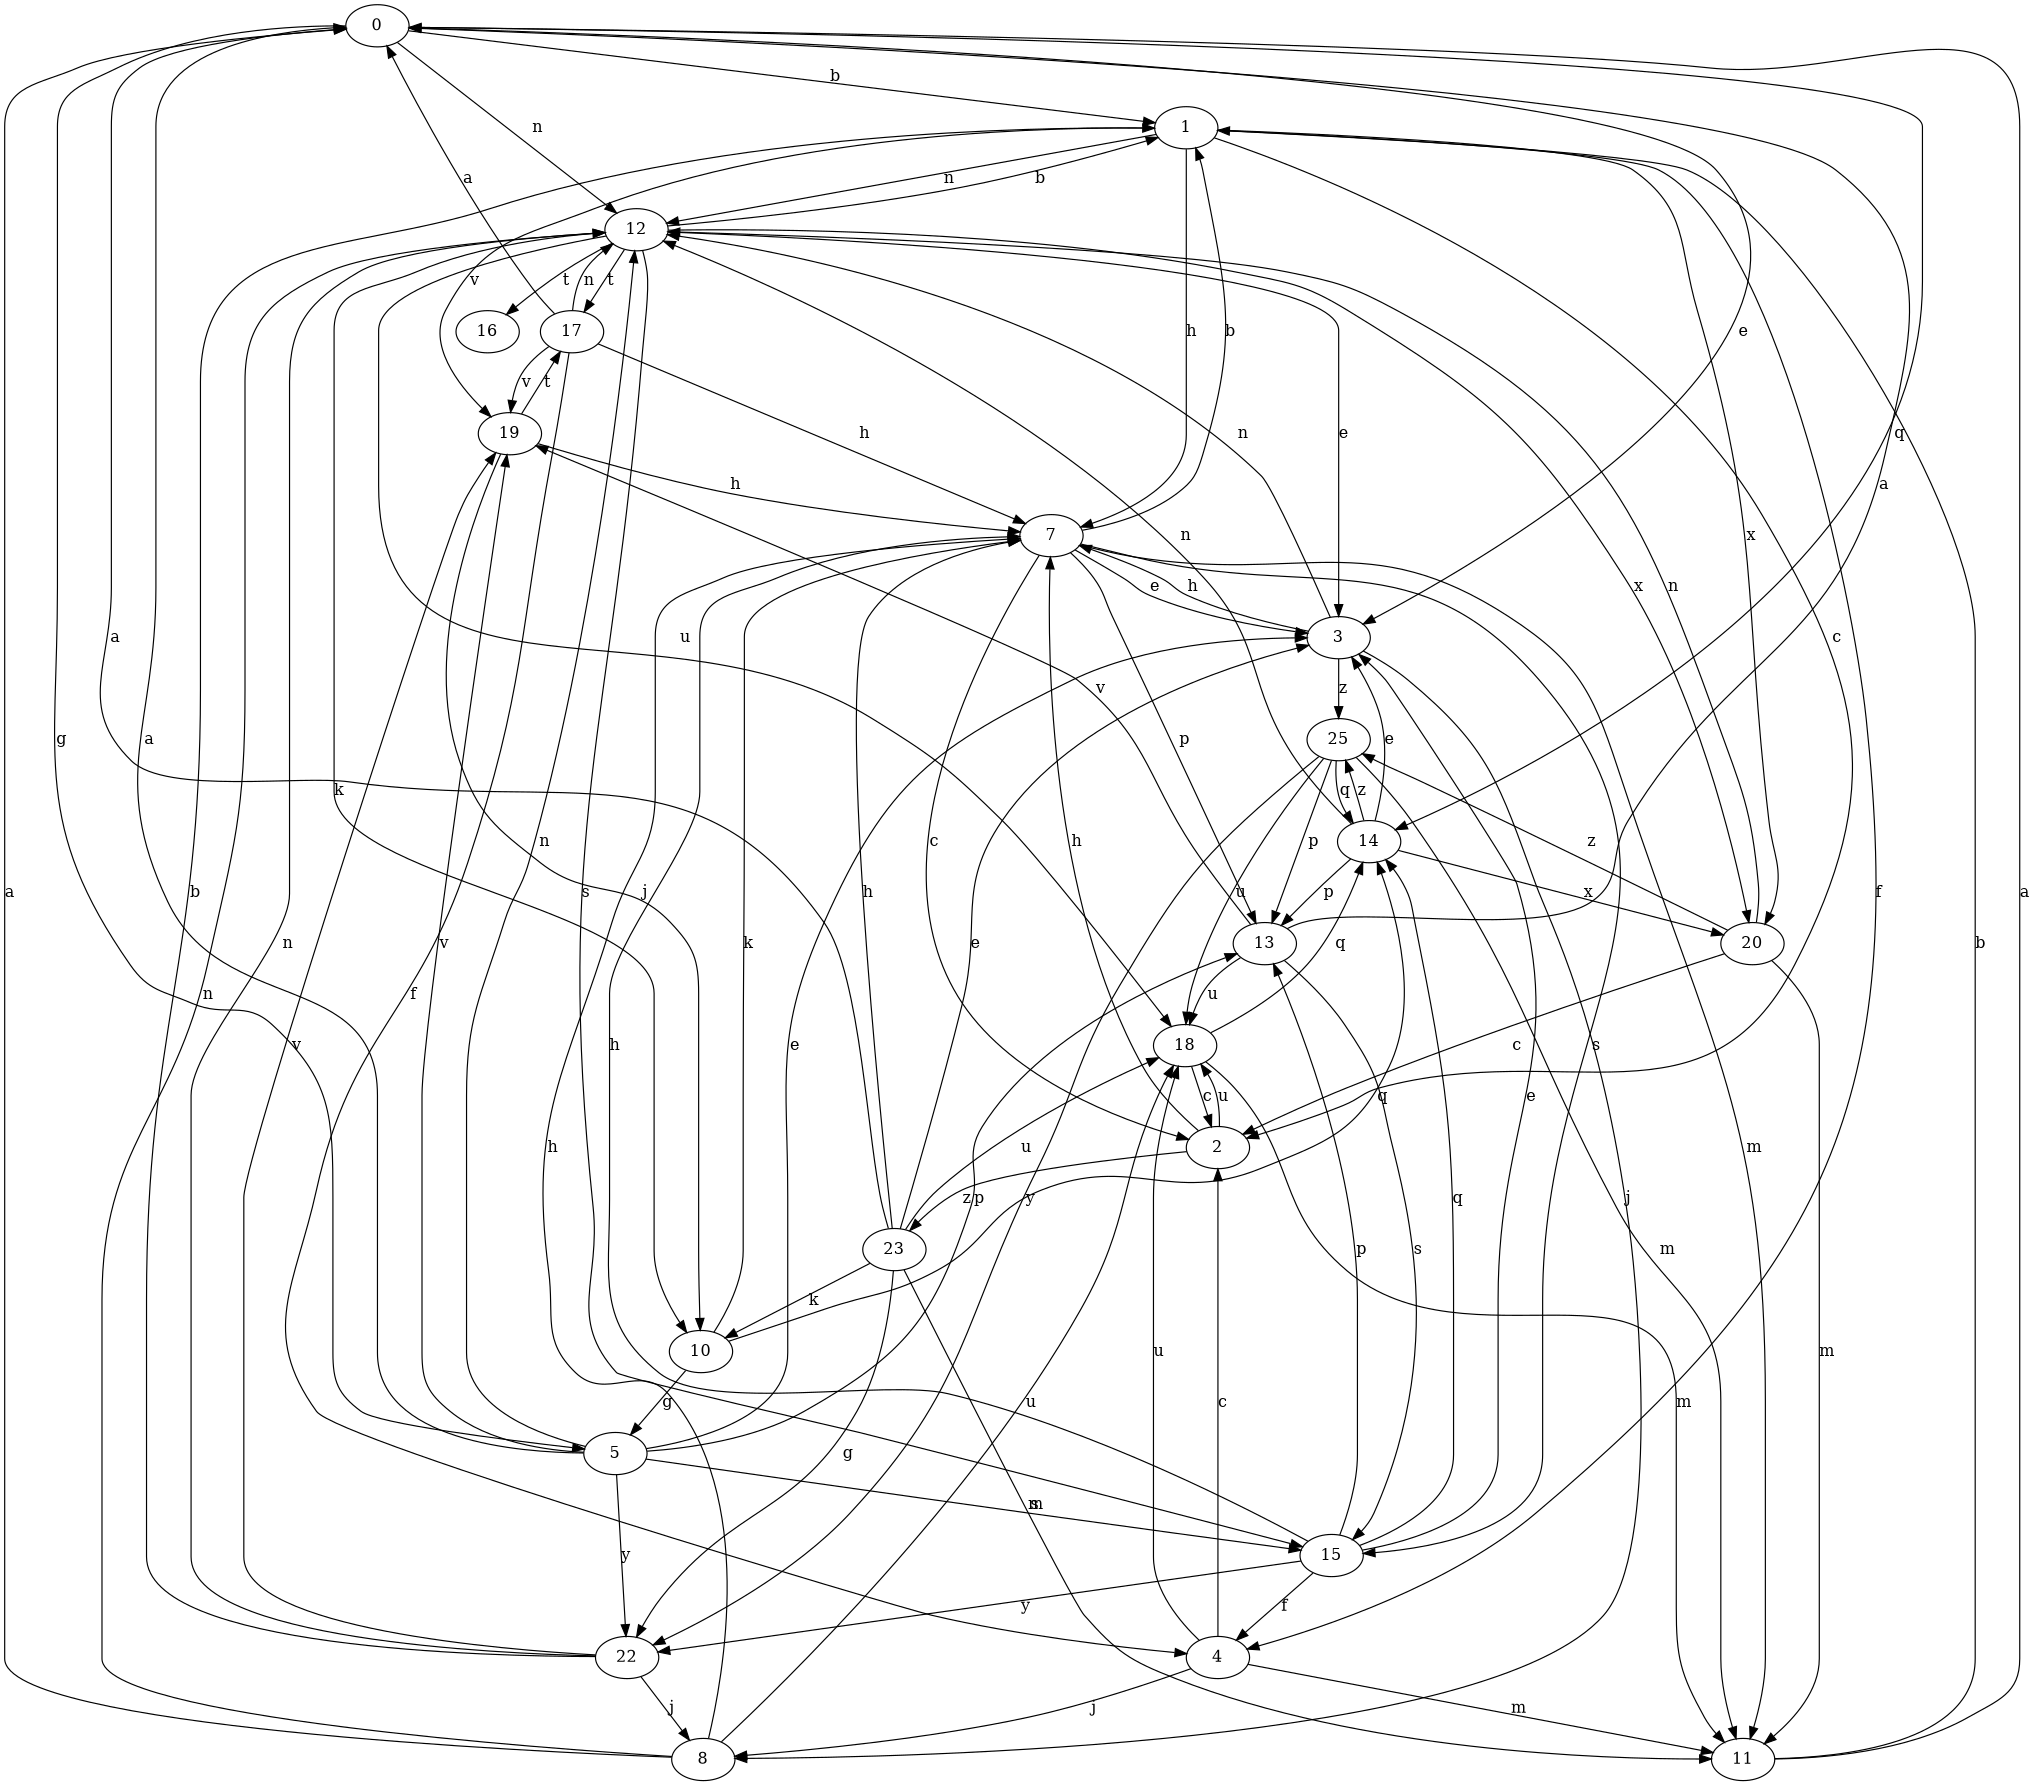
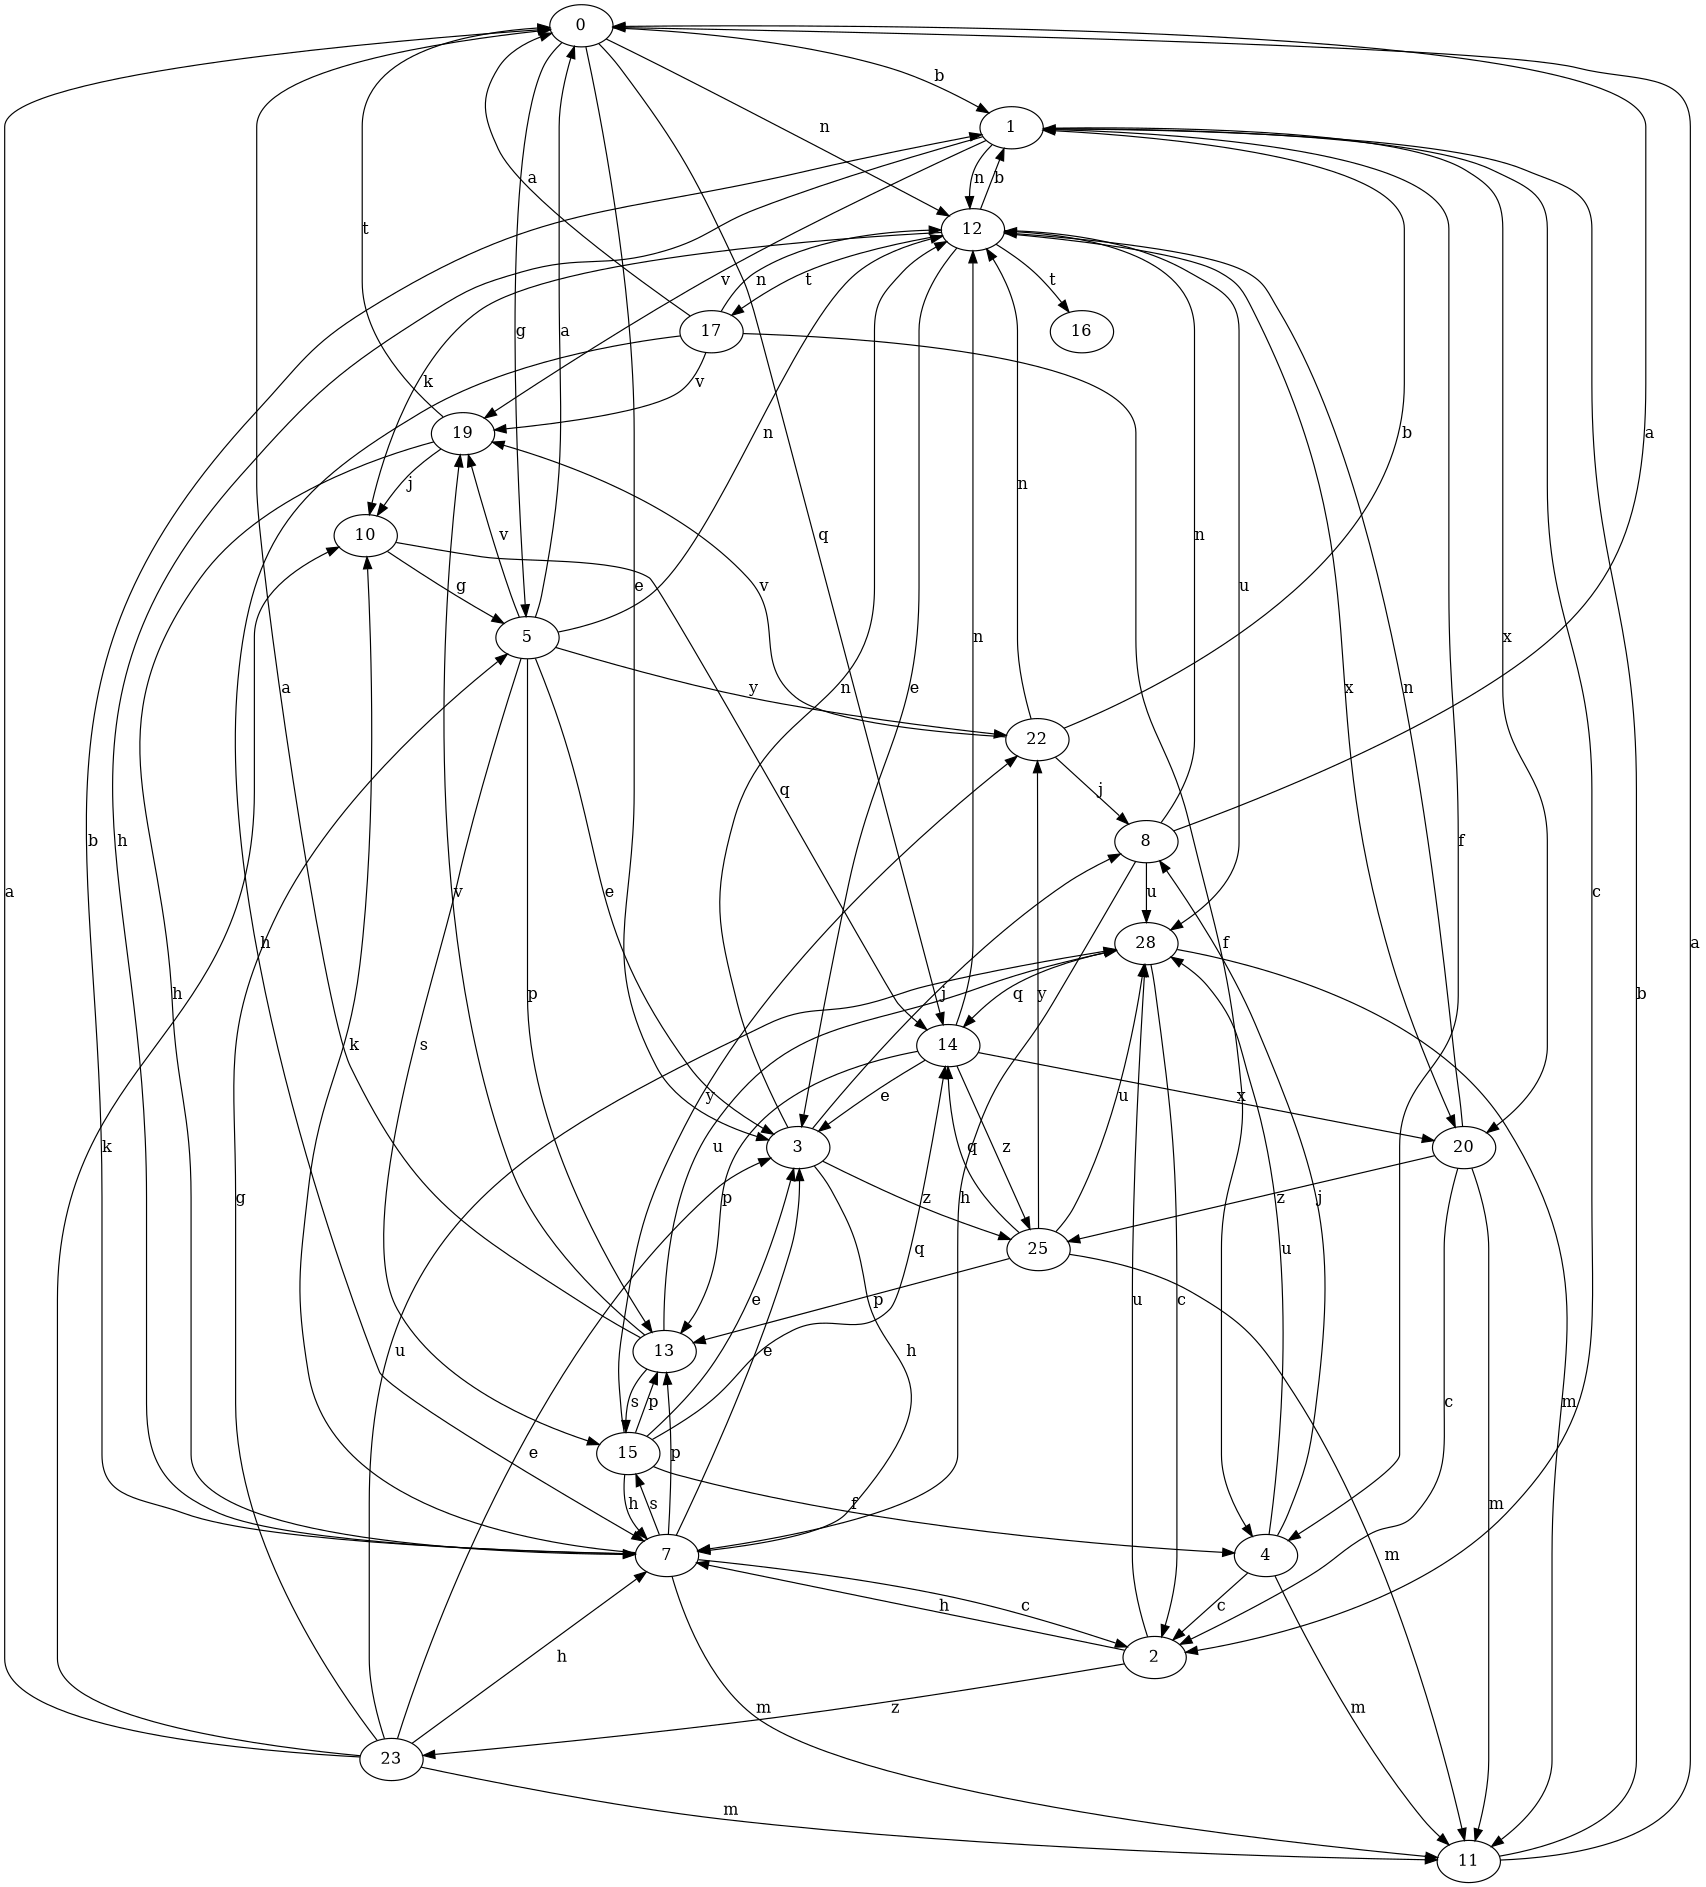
edge "19" -> "17": now "19" -> "0"
edge "10" -> "7": reversed
node "18": label "18" -> "28"
edge "12" -> "15": removed, label "s"
edge "23" -> "22": now "23" -> "5"
